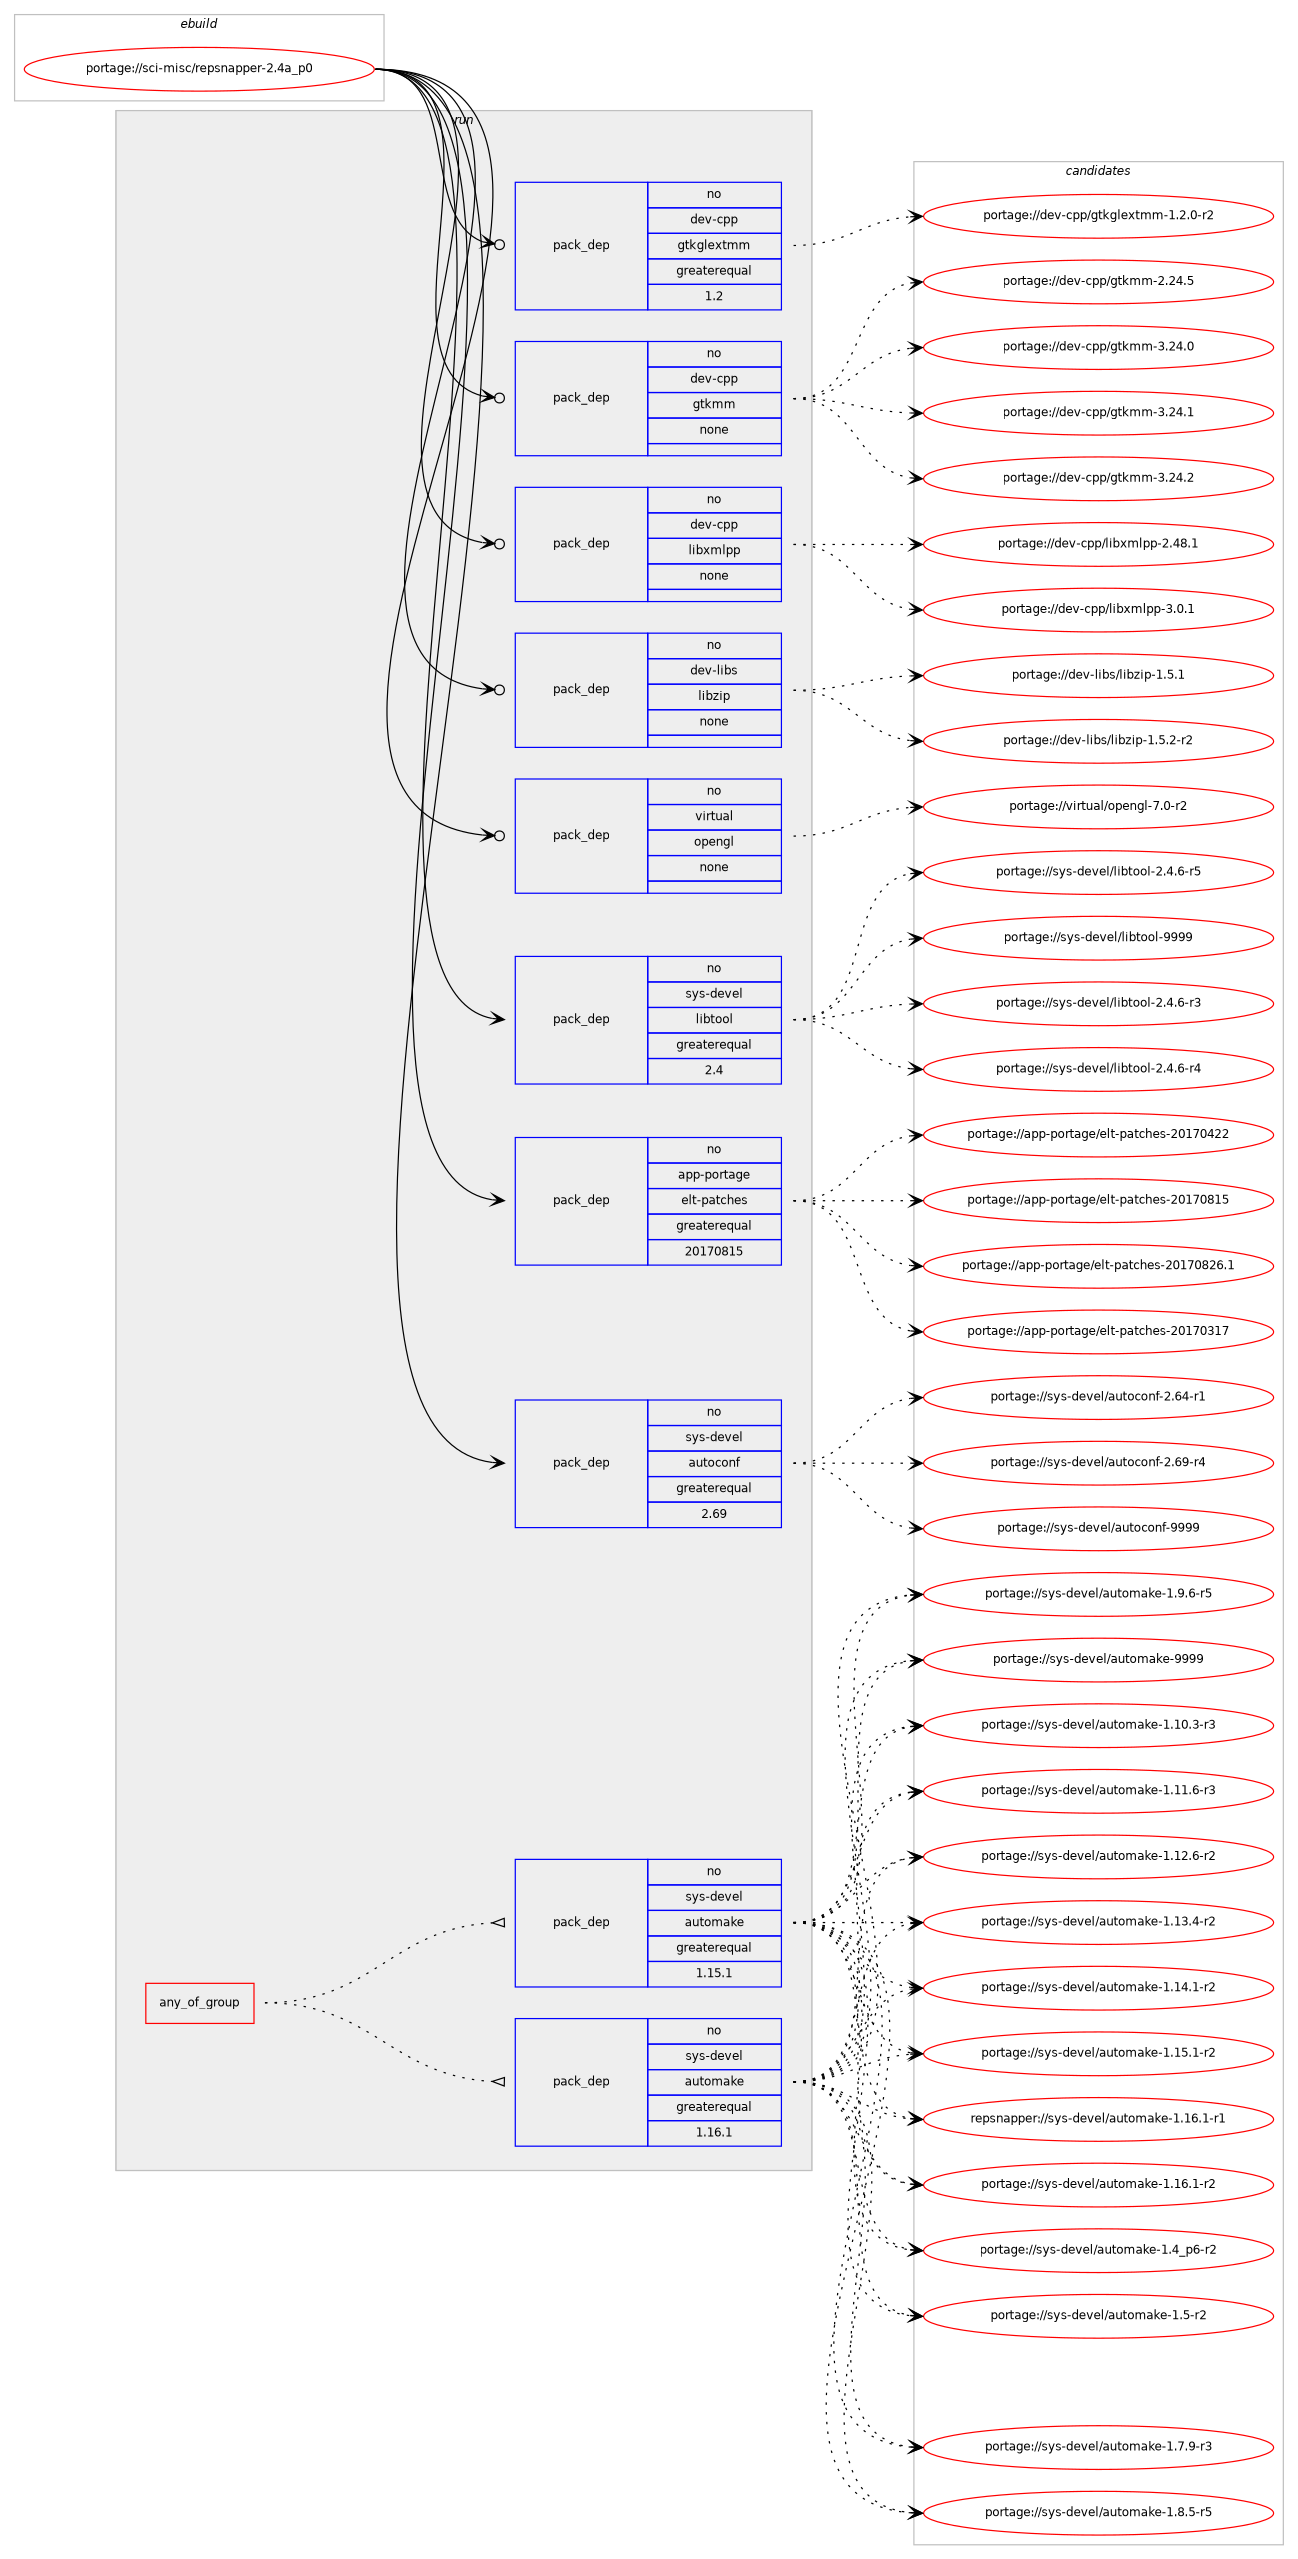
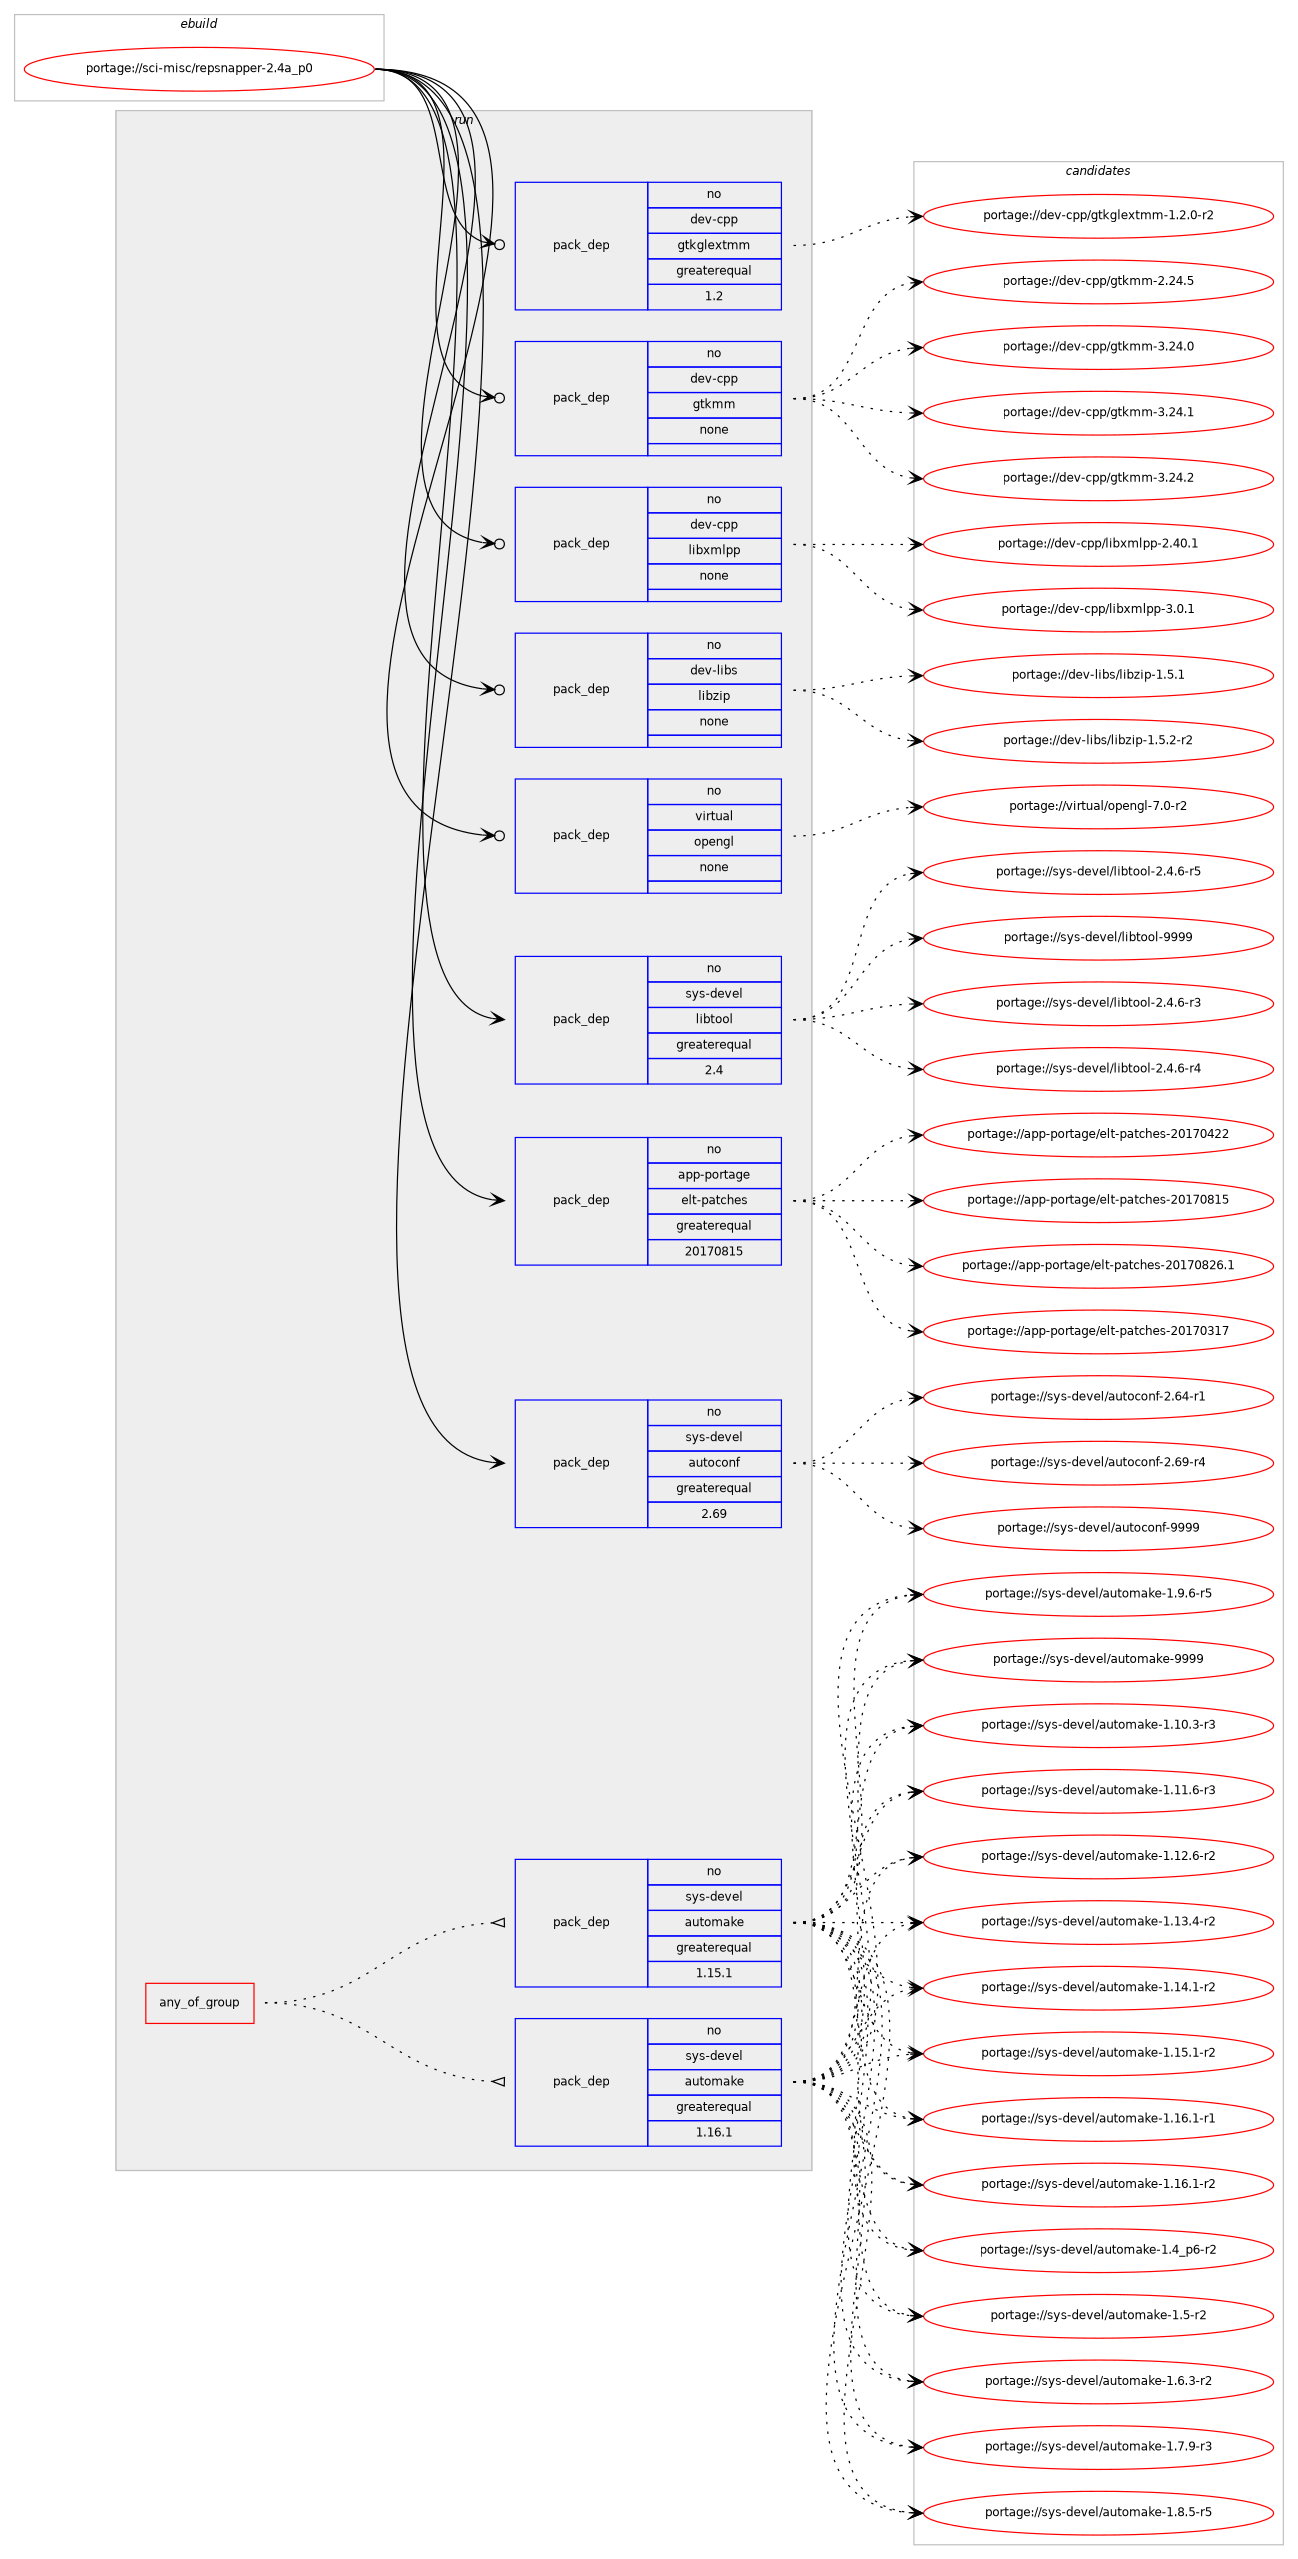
node "portage://dev-cpp/libxmlpp-2.48.1": label "portage://dev-cpp/libxmlpp-2.48.1" -> "portage://dev-cpp/libxmlpp-2.40.1"
node "repsnapper://sys-devel/automake-1.16.1-r1": label "repsnapper://sys-devel/automake-1.16.1-r1" -> "portage://sys-devel/automake-1.16.1-r1"
node "portage://sys-devel/automake-1.6.3-r2": added
